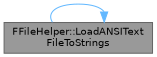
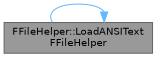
node "FFileHelper::LoadANSIText FileToStrings": label "FFileHelper::LoadANSIText FileToStrings" -> "FFileHelper::LoadANSIText FFileHelper"
